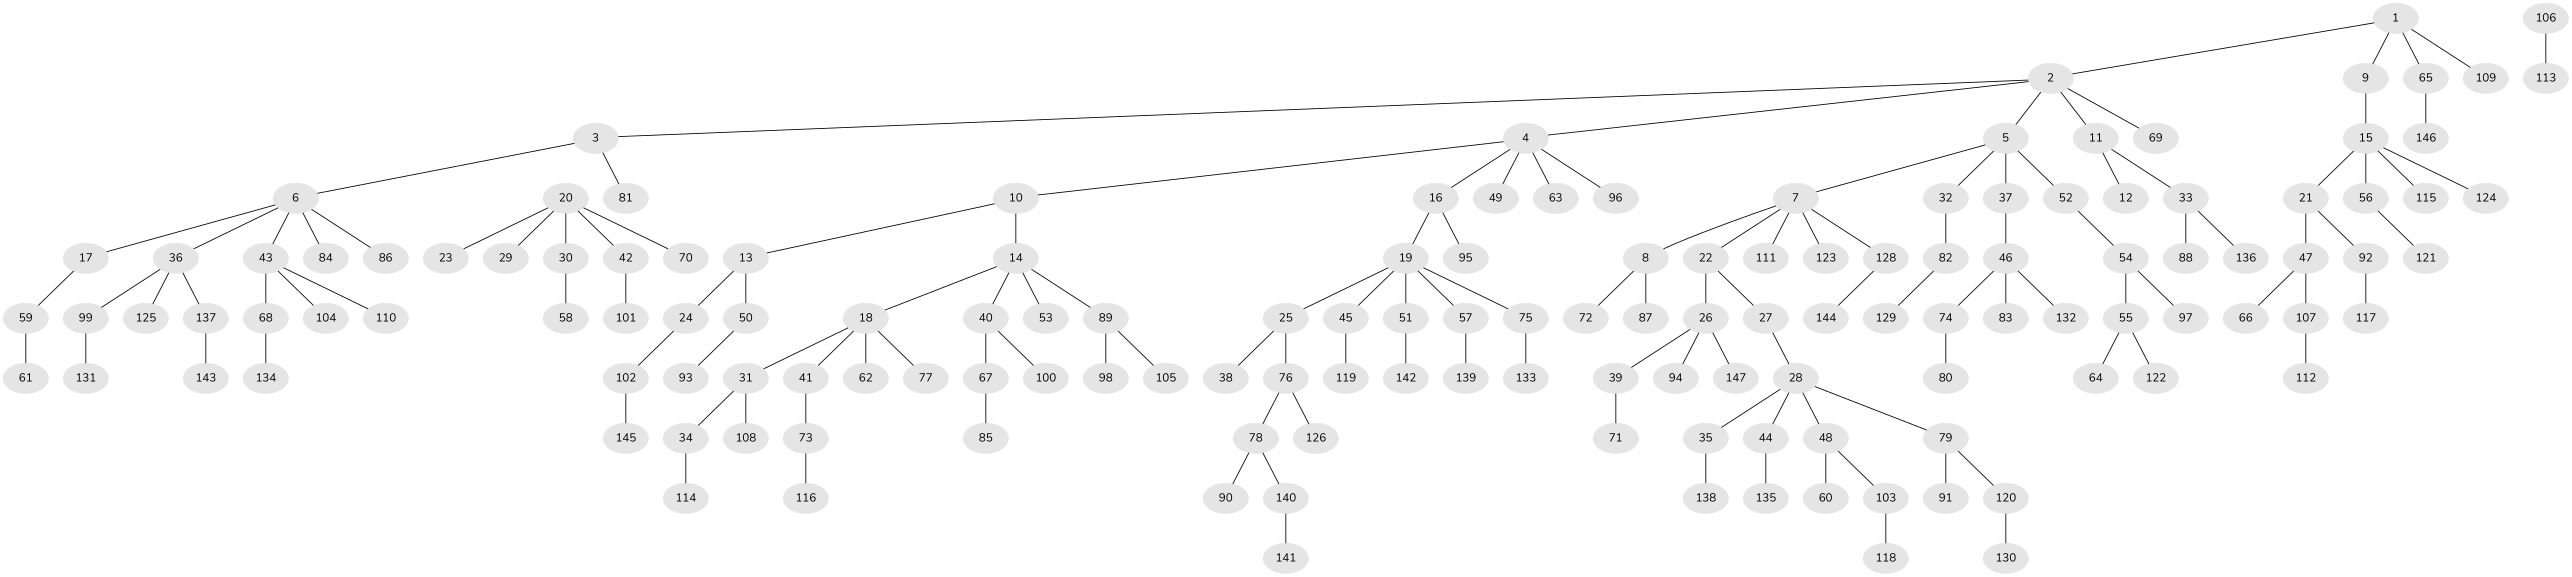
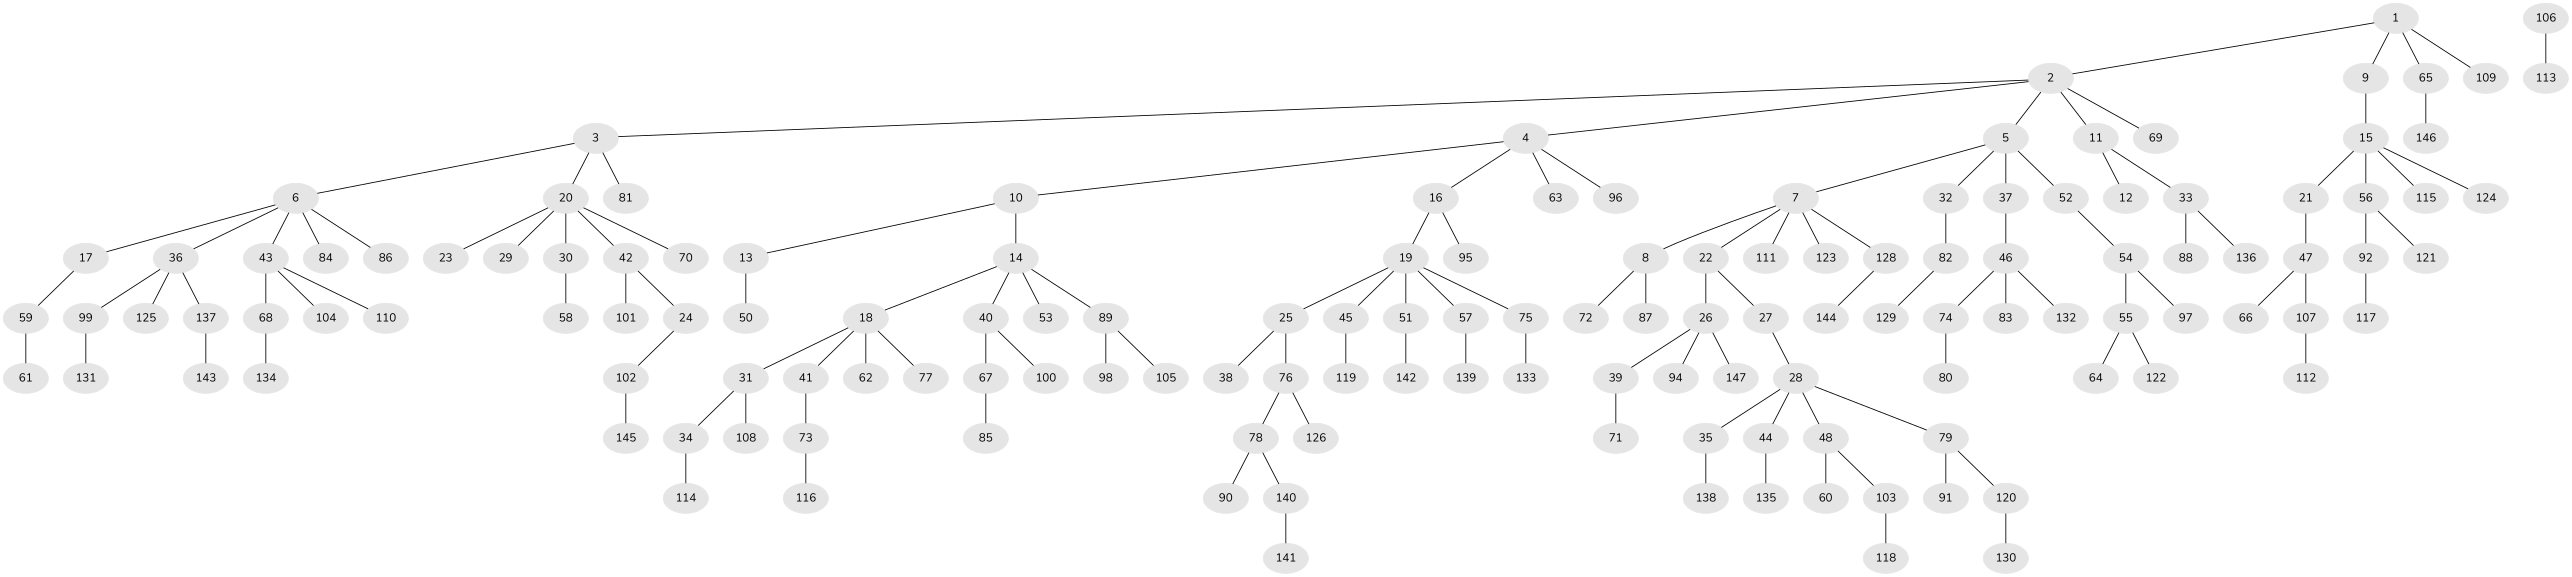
edge "3" -- "20": added
node "49": removed
edge "21" -- "92": now "56" -- "92"
edge "13" -- "24": now "42" -- "24"
node "93": removed
